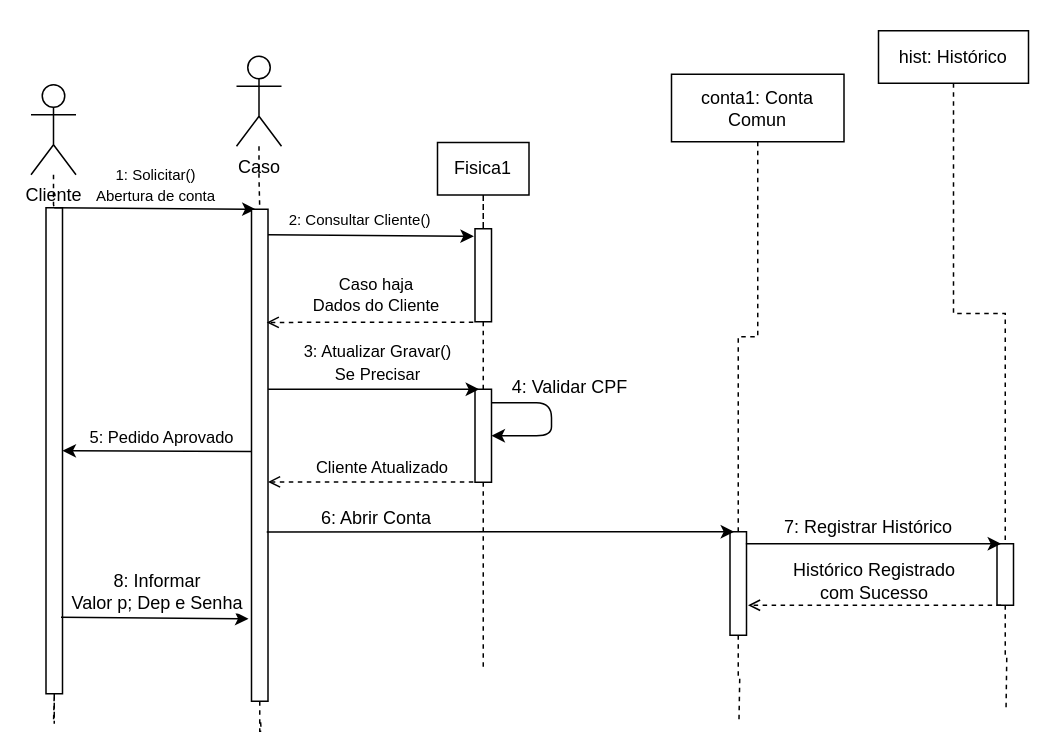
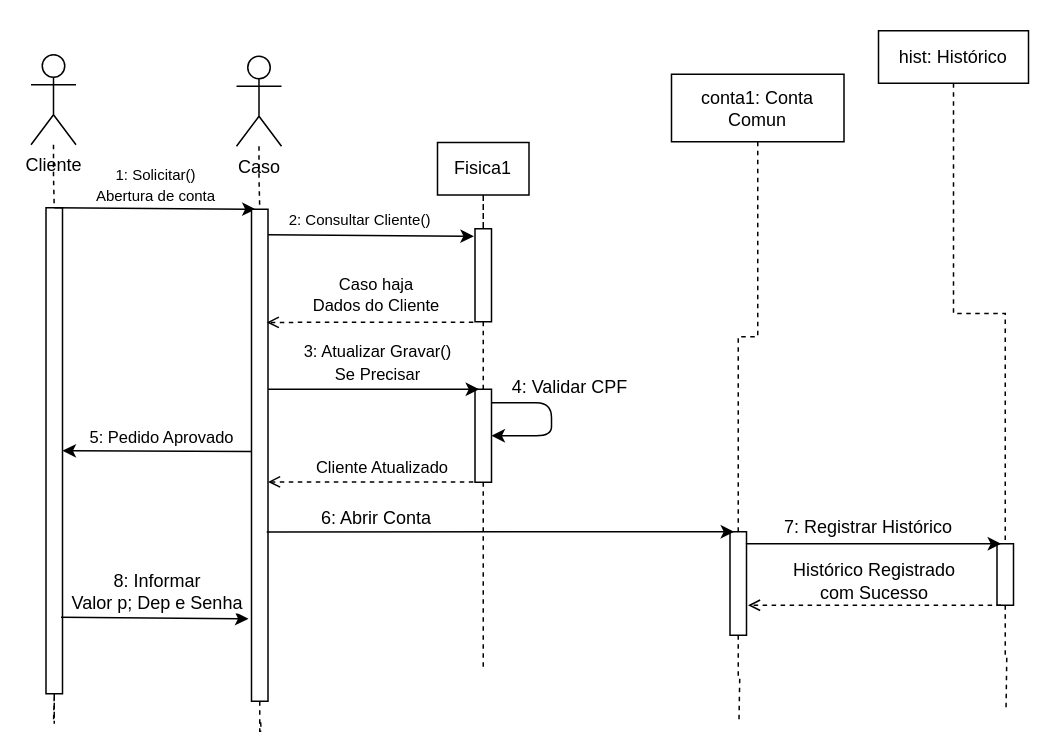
node "Cliente": moved (53, 130) -> (53, 100)
